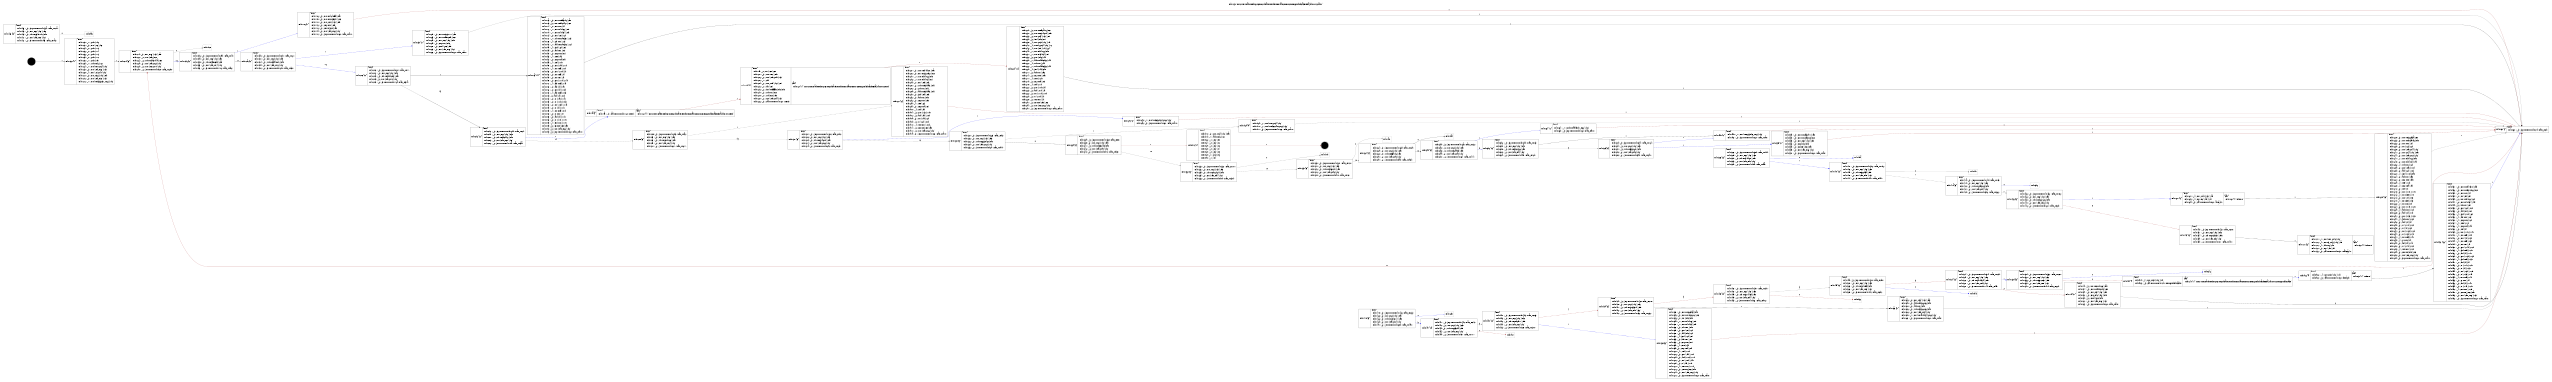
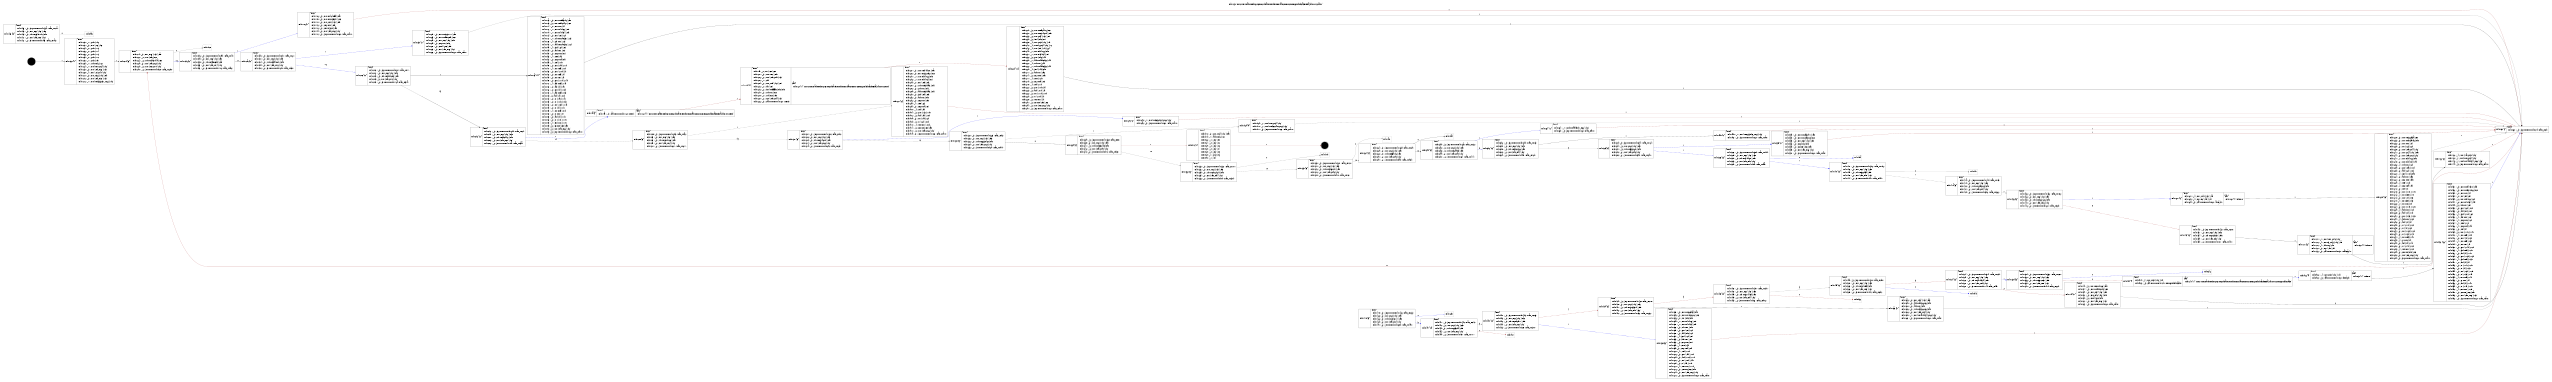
edge "0x4013cf [25]" -> "0x4019bb [12]": now "0x4013cf [25]" -> "0x4013e8 [25]"
node "0x401738 [23]": added
node "0x4015b6": removed
